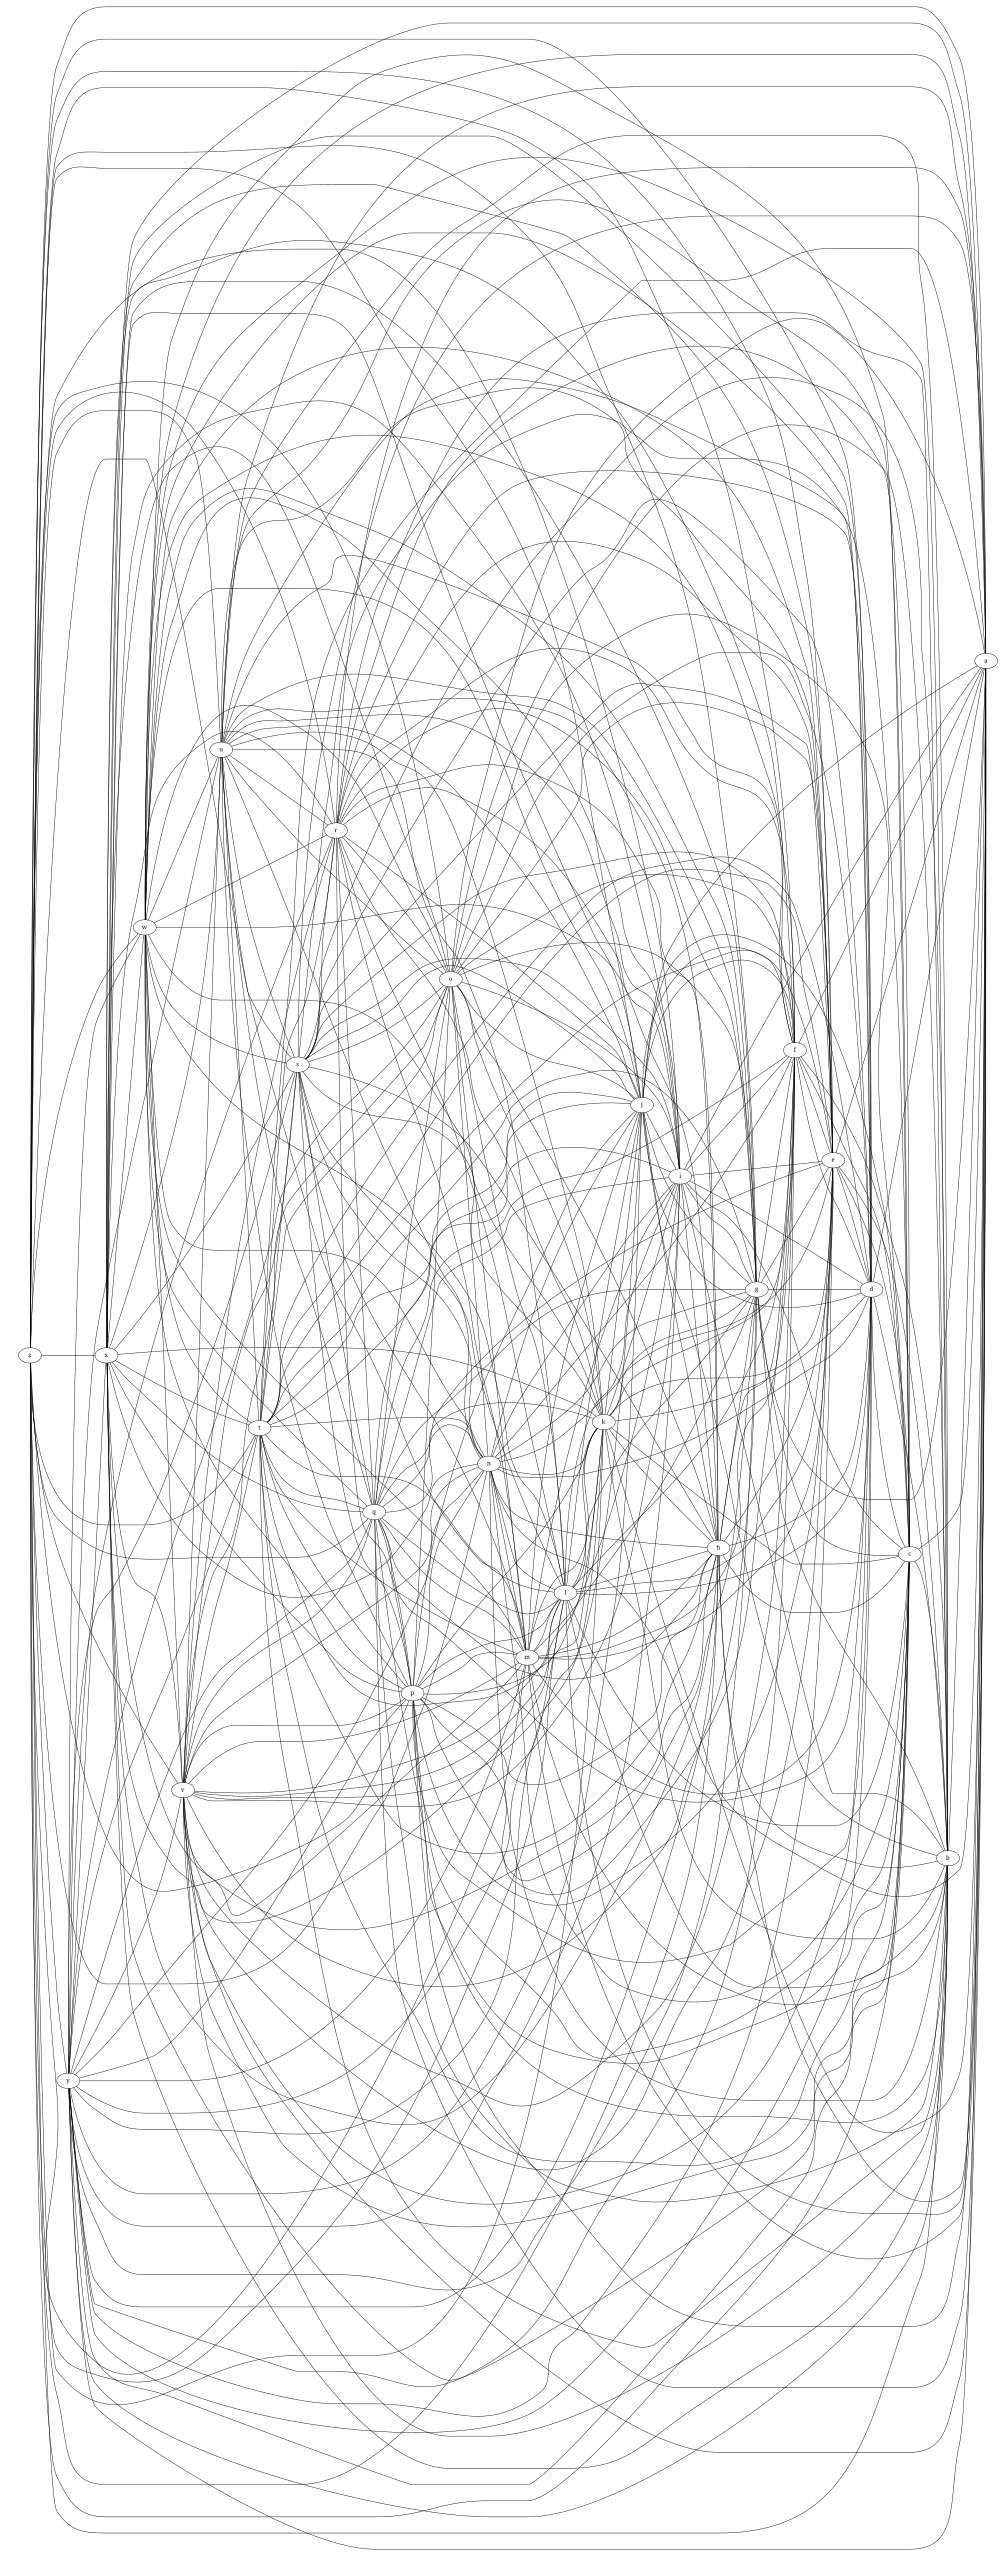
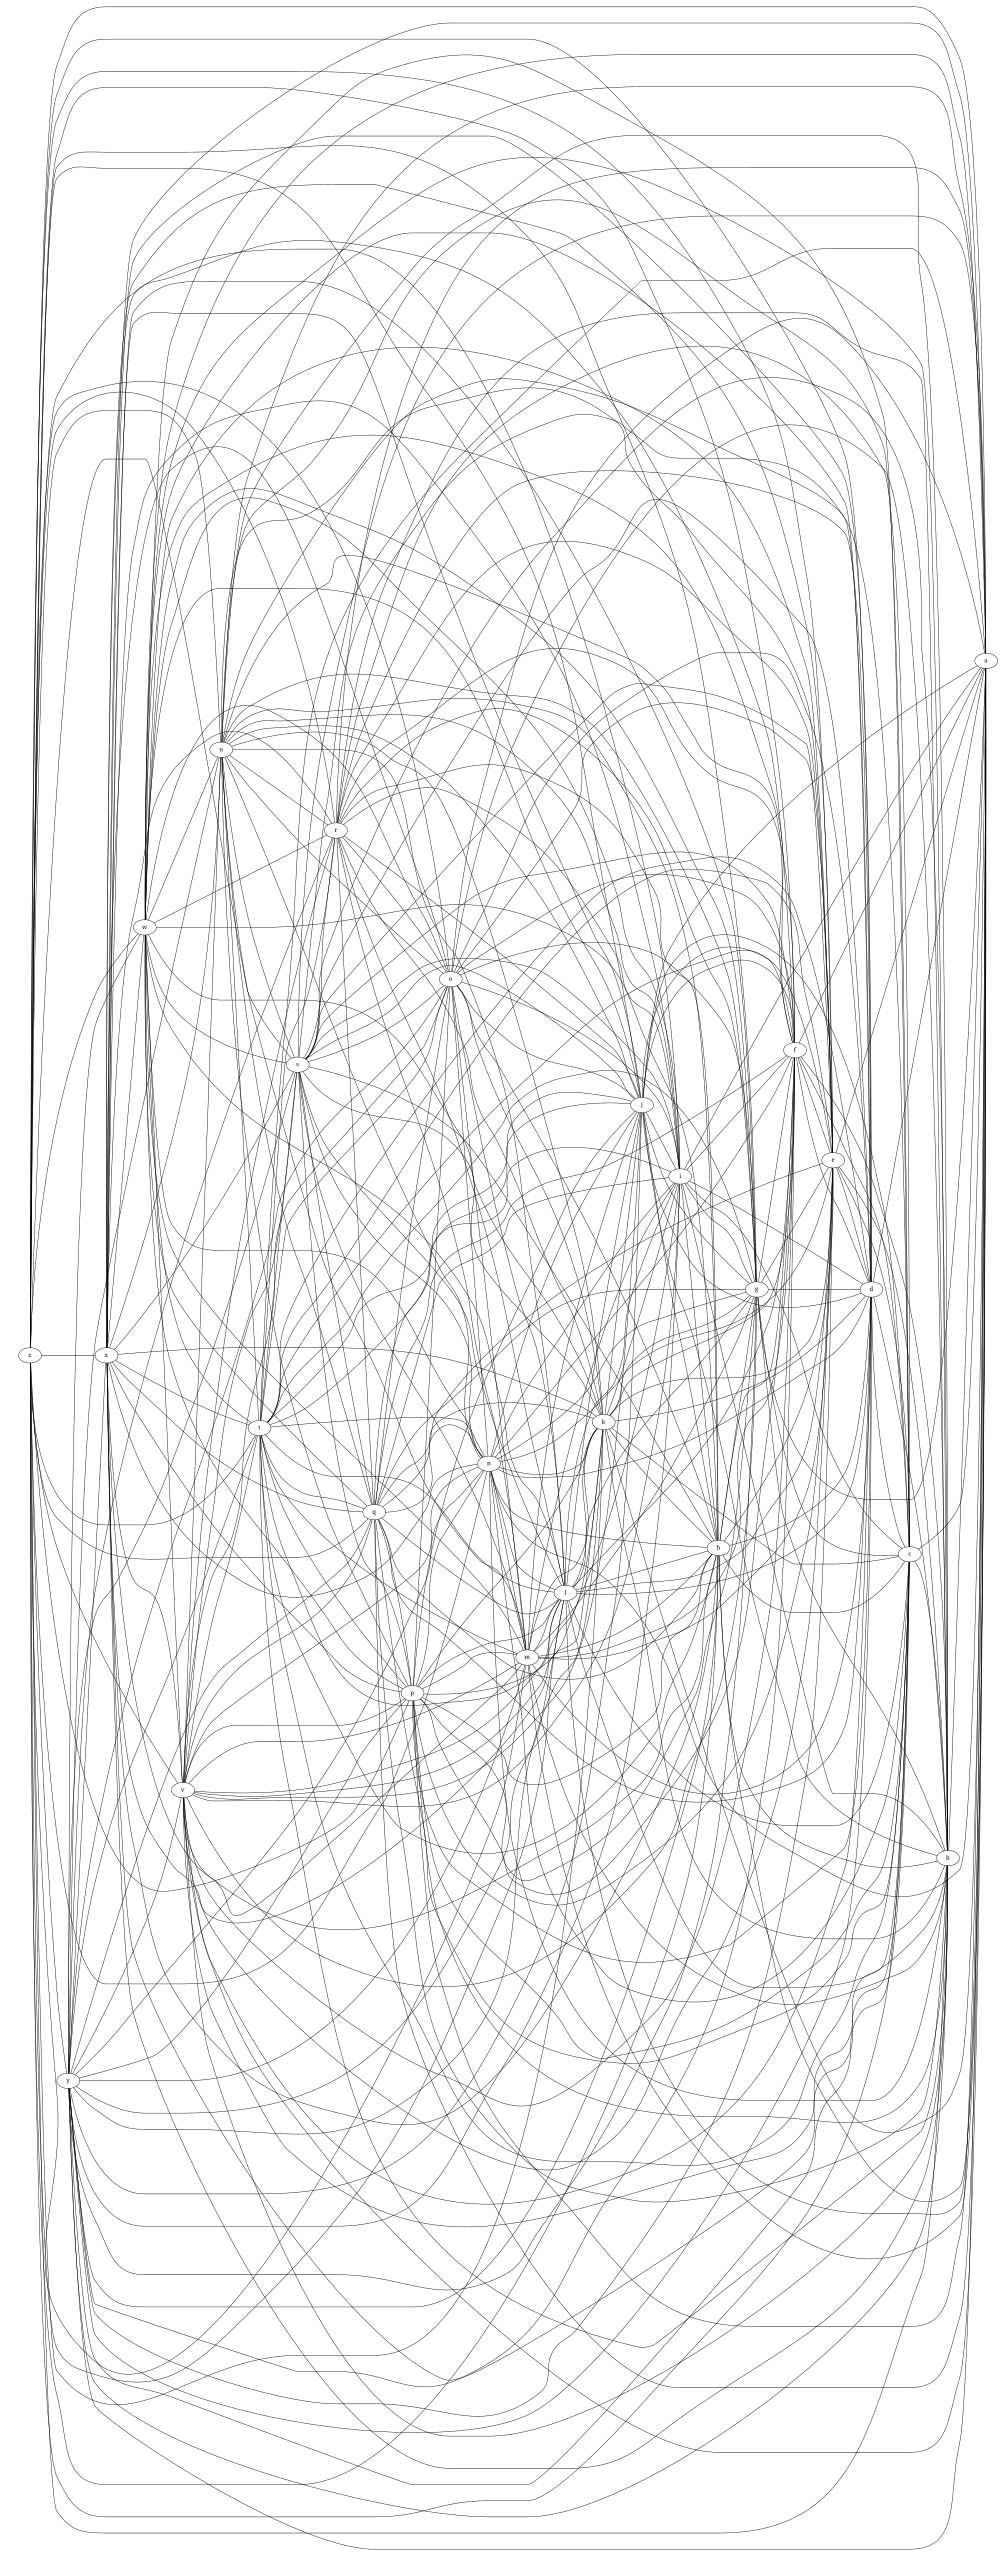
edge "o" -- "c": removed
edge "e" -- "i": removed
edge "r" -- "p": removed
edge "q" -- "m": removed
